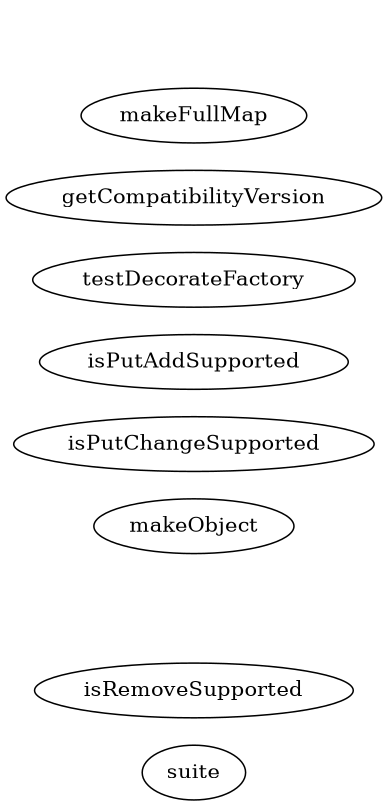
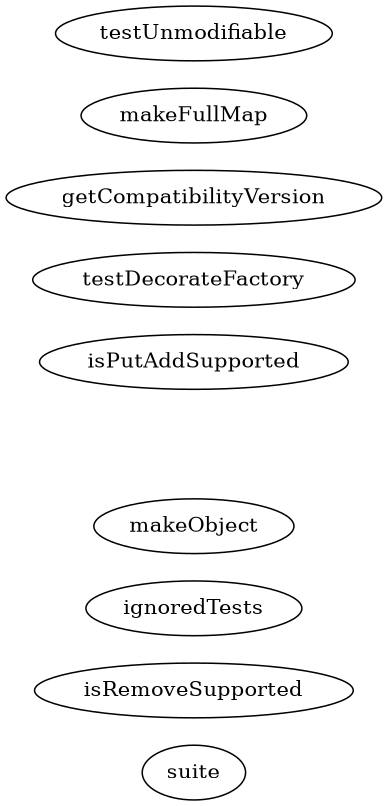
node "testUnmodifiable": added
node "isPutChangeSupported": removed
node "ignoredTests": added
